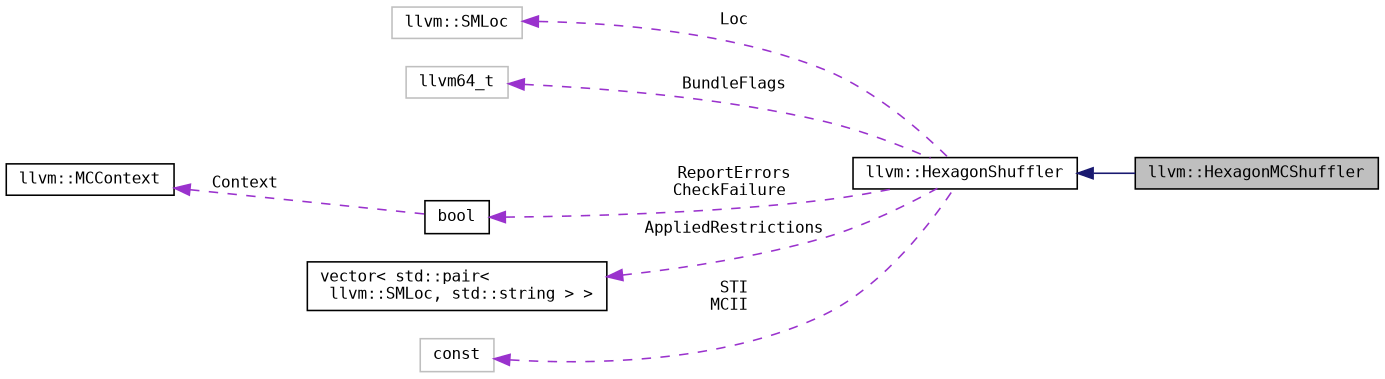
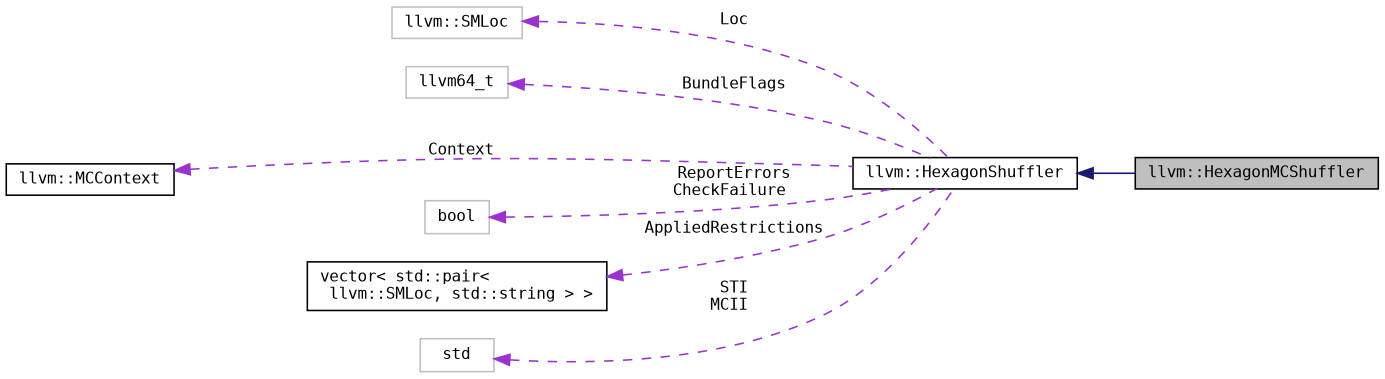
edge "bool" -> "llvm::MCContext": now "llvm::HexagonShuffler" -> "llvm::MCContext"
node "bool": color black -> grey75
node "const": label "const" -> "std"
